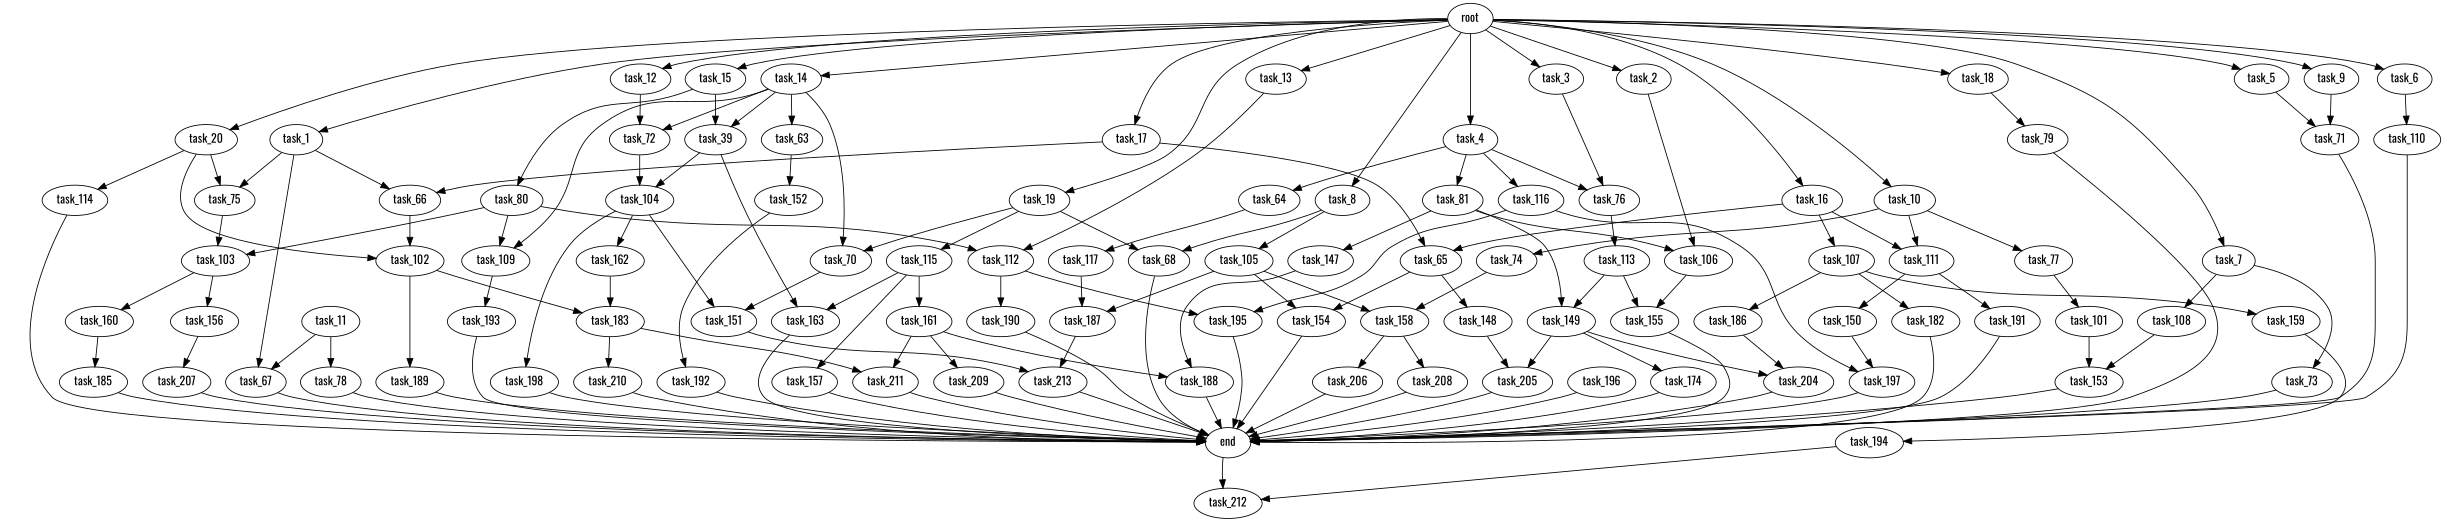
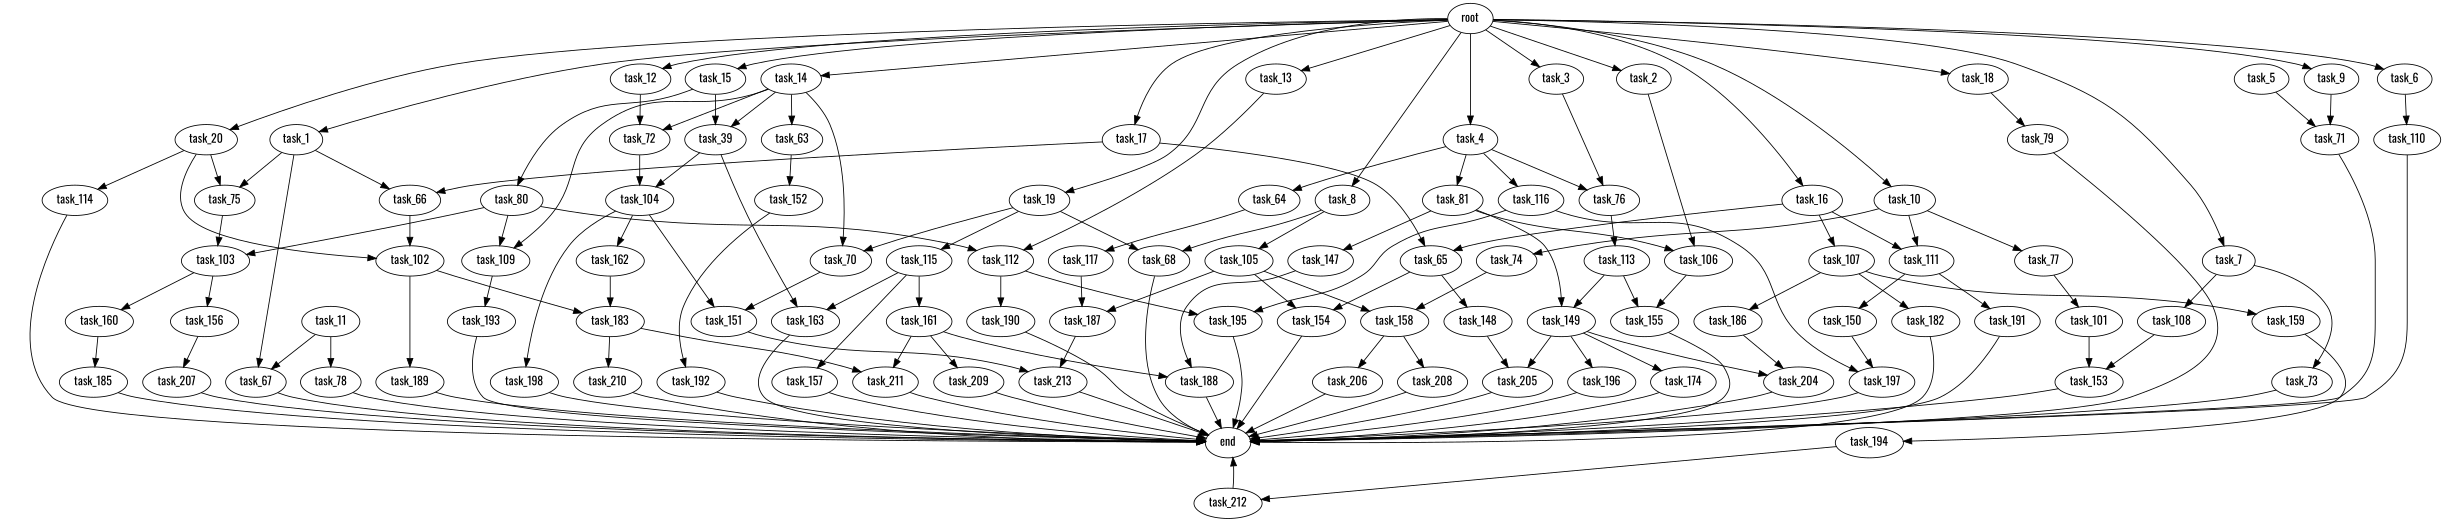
edge "root" -> "task_5": removed
edge "task_149" -> "task_196": added
edge "end" -> "task_212": reversed
